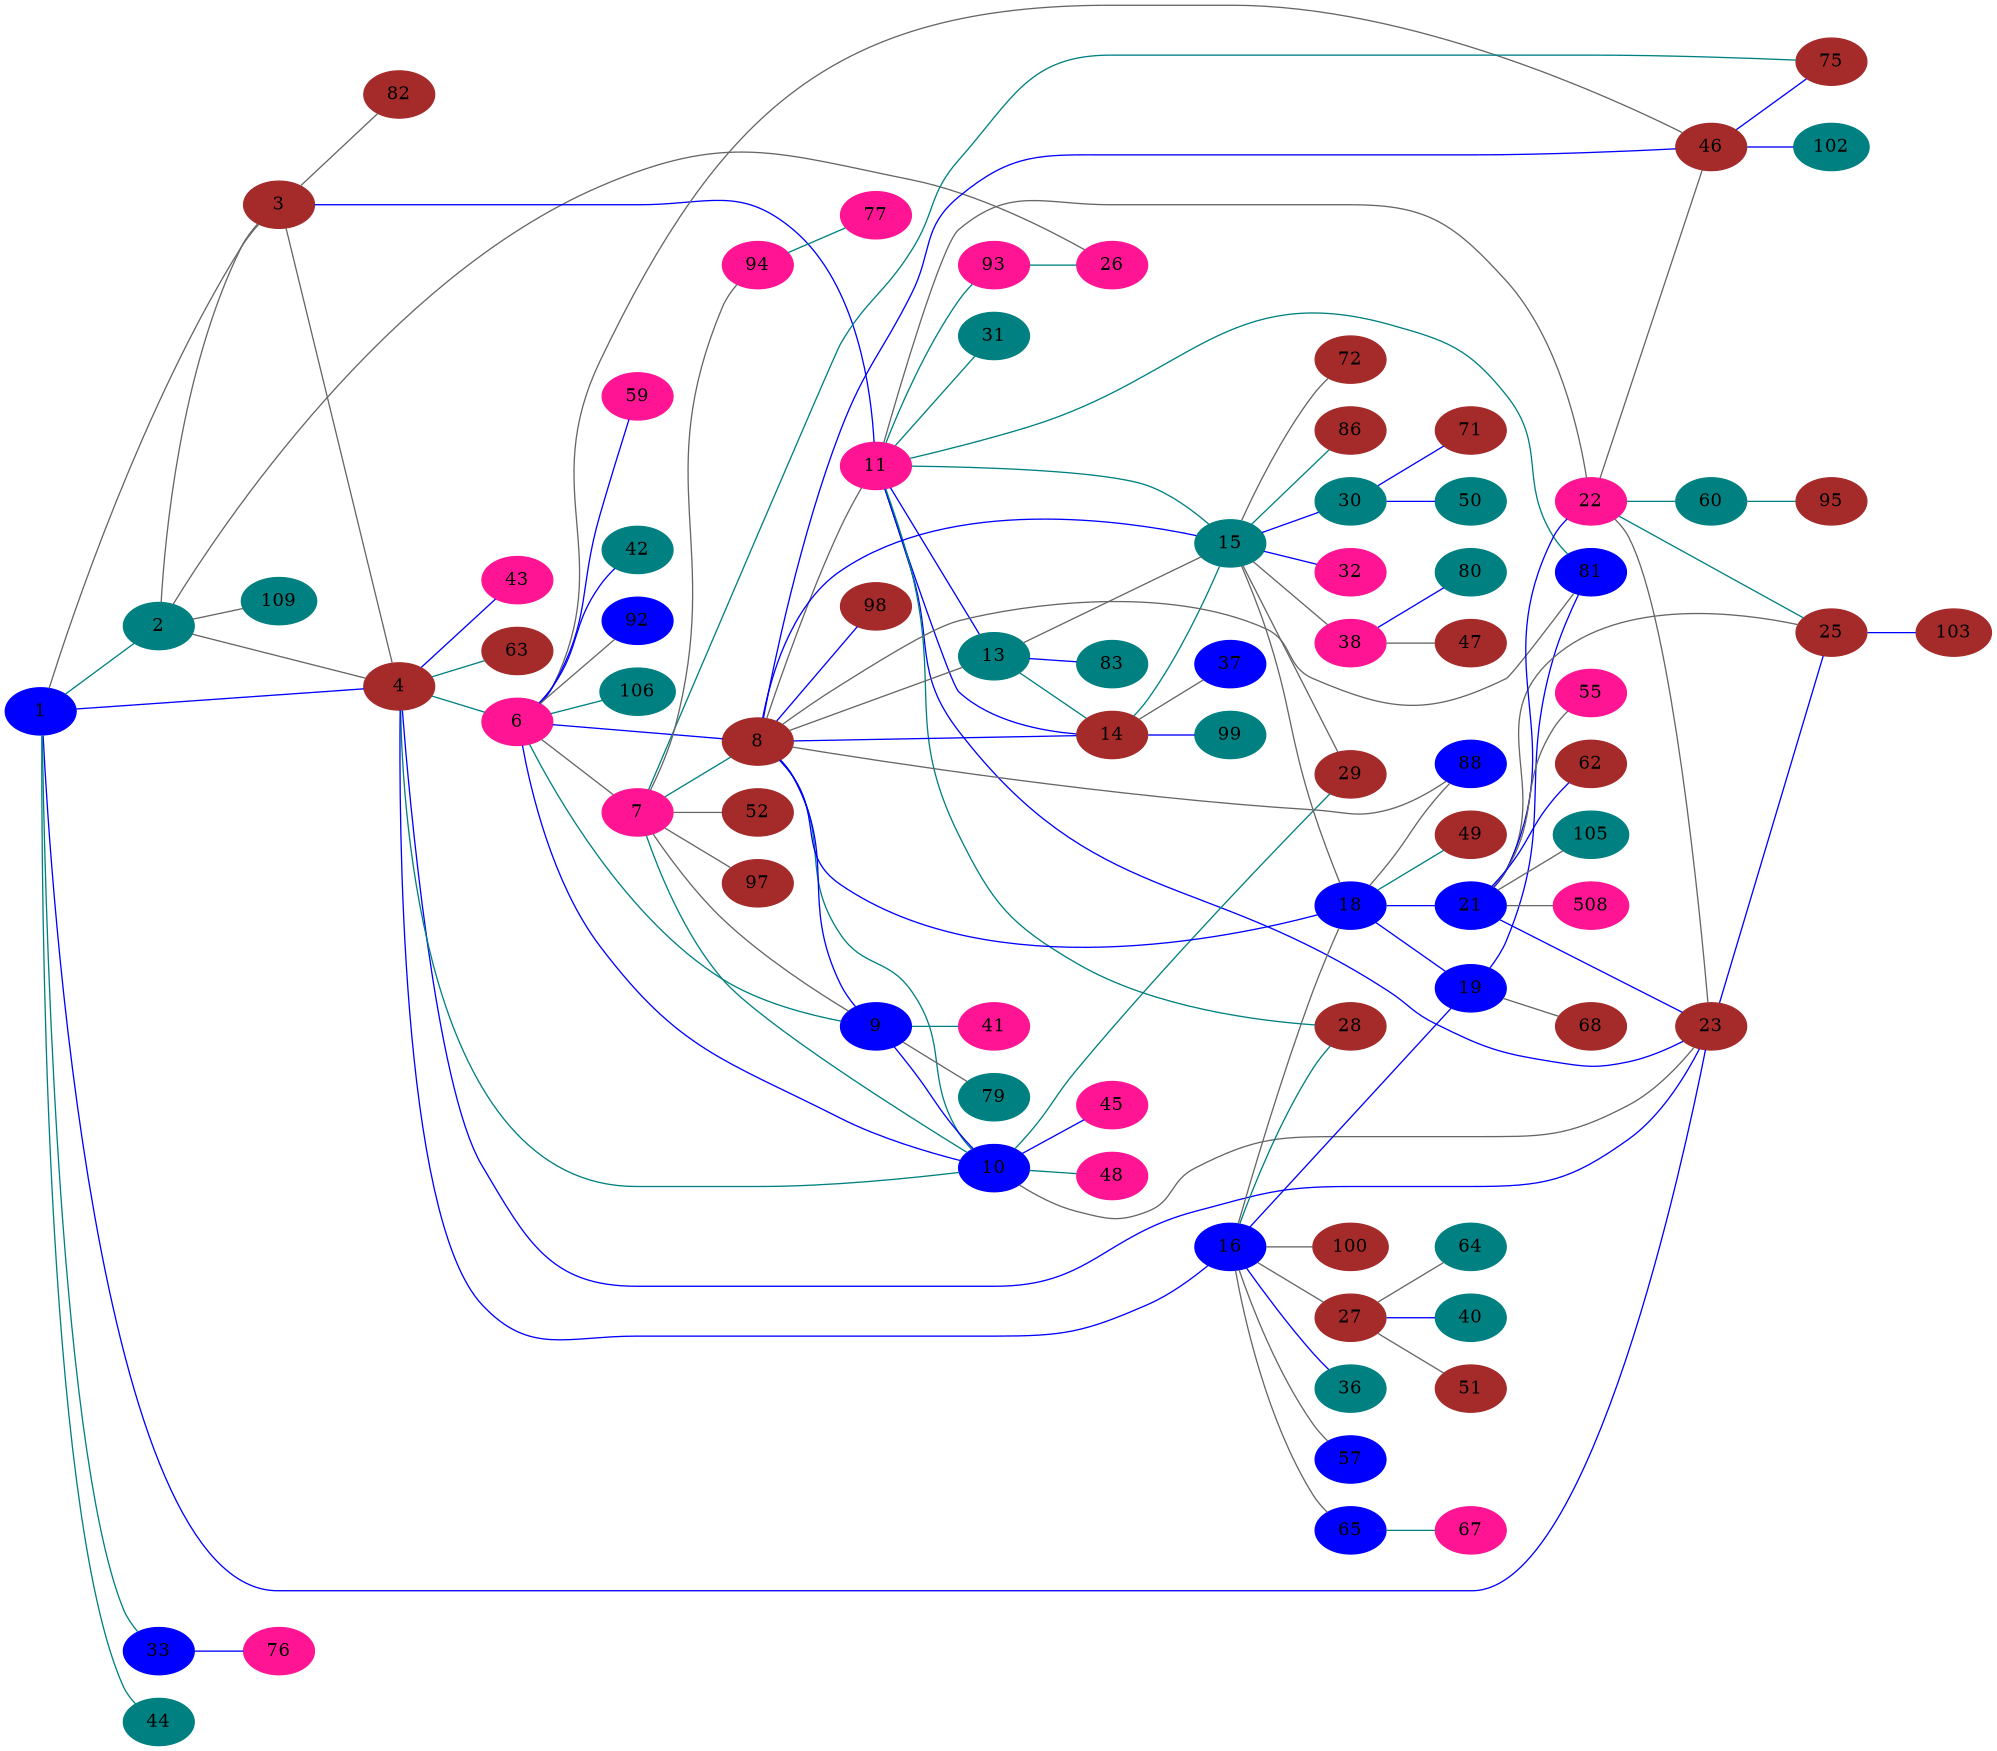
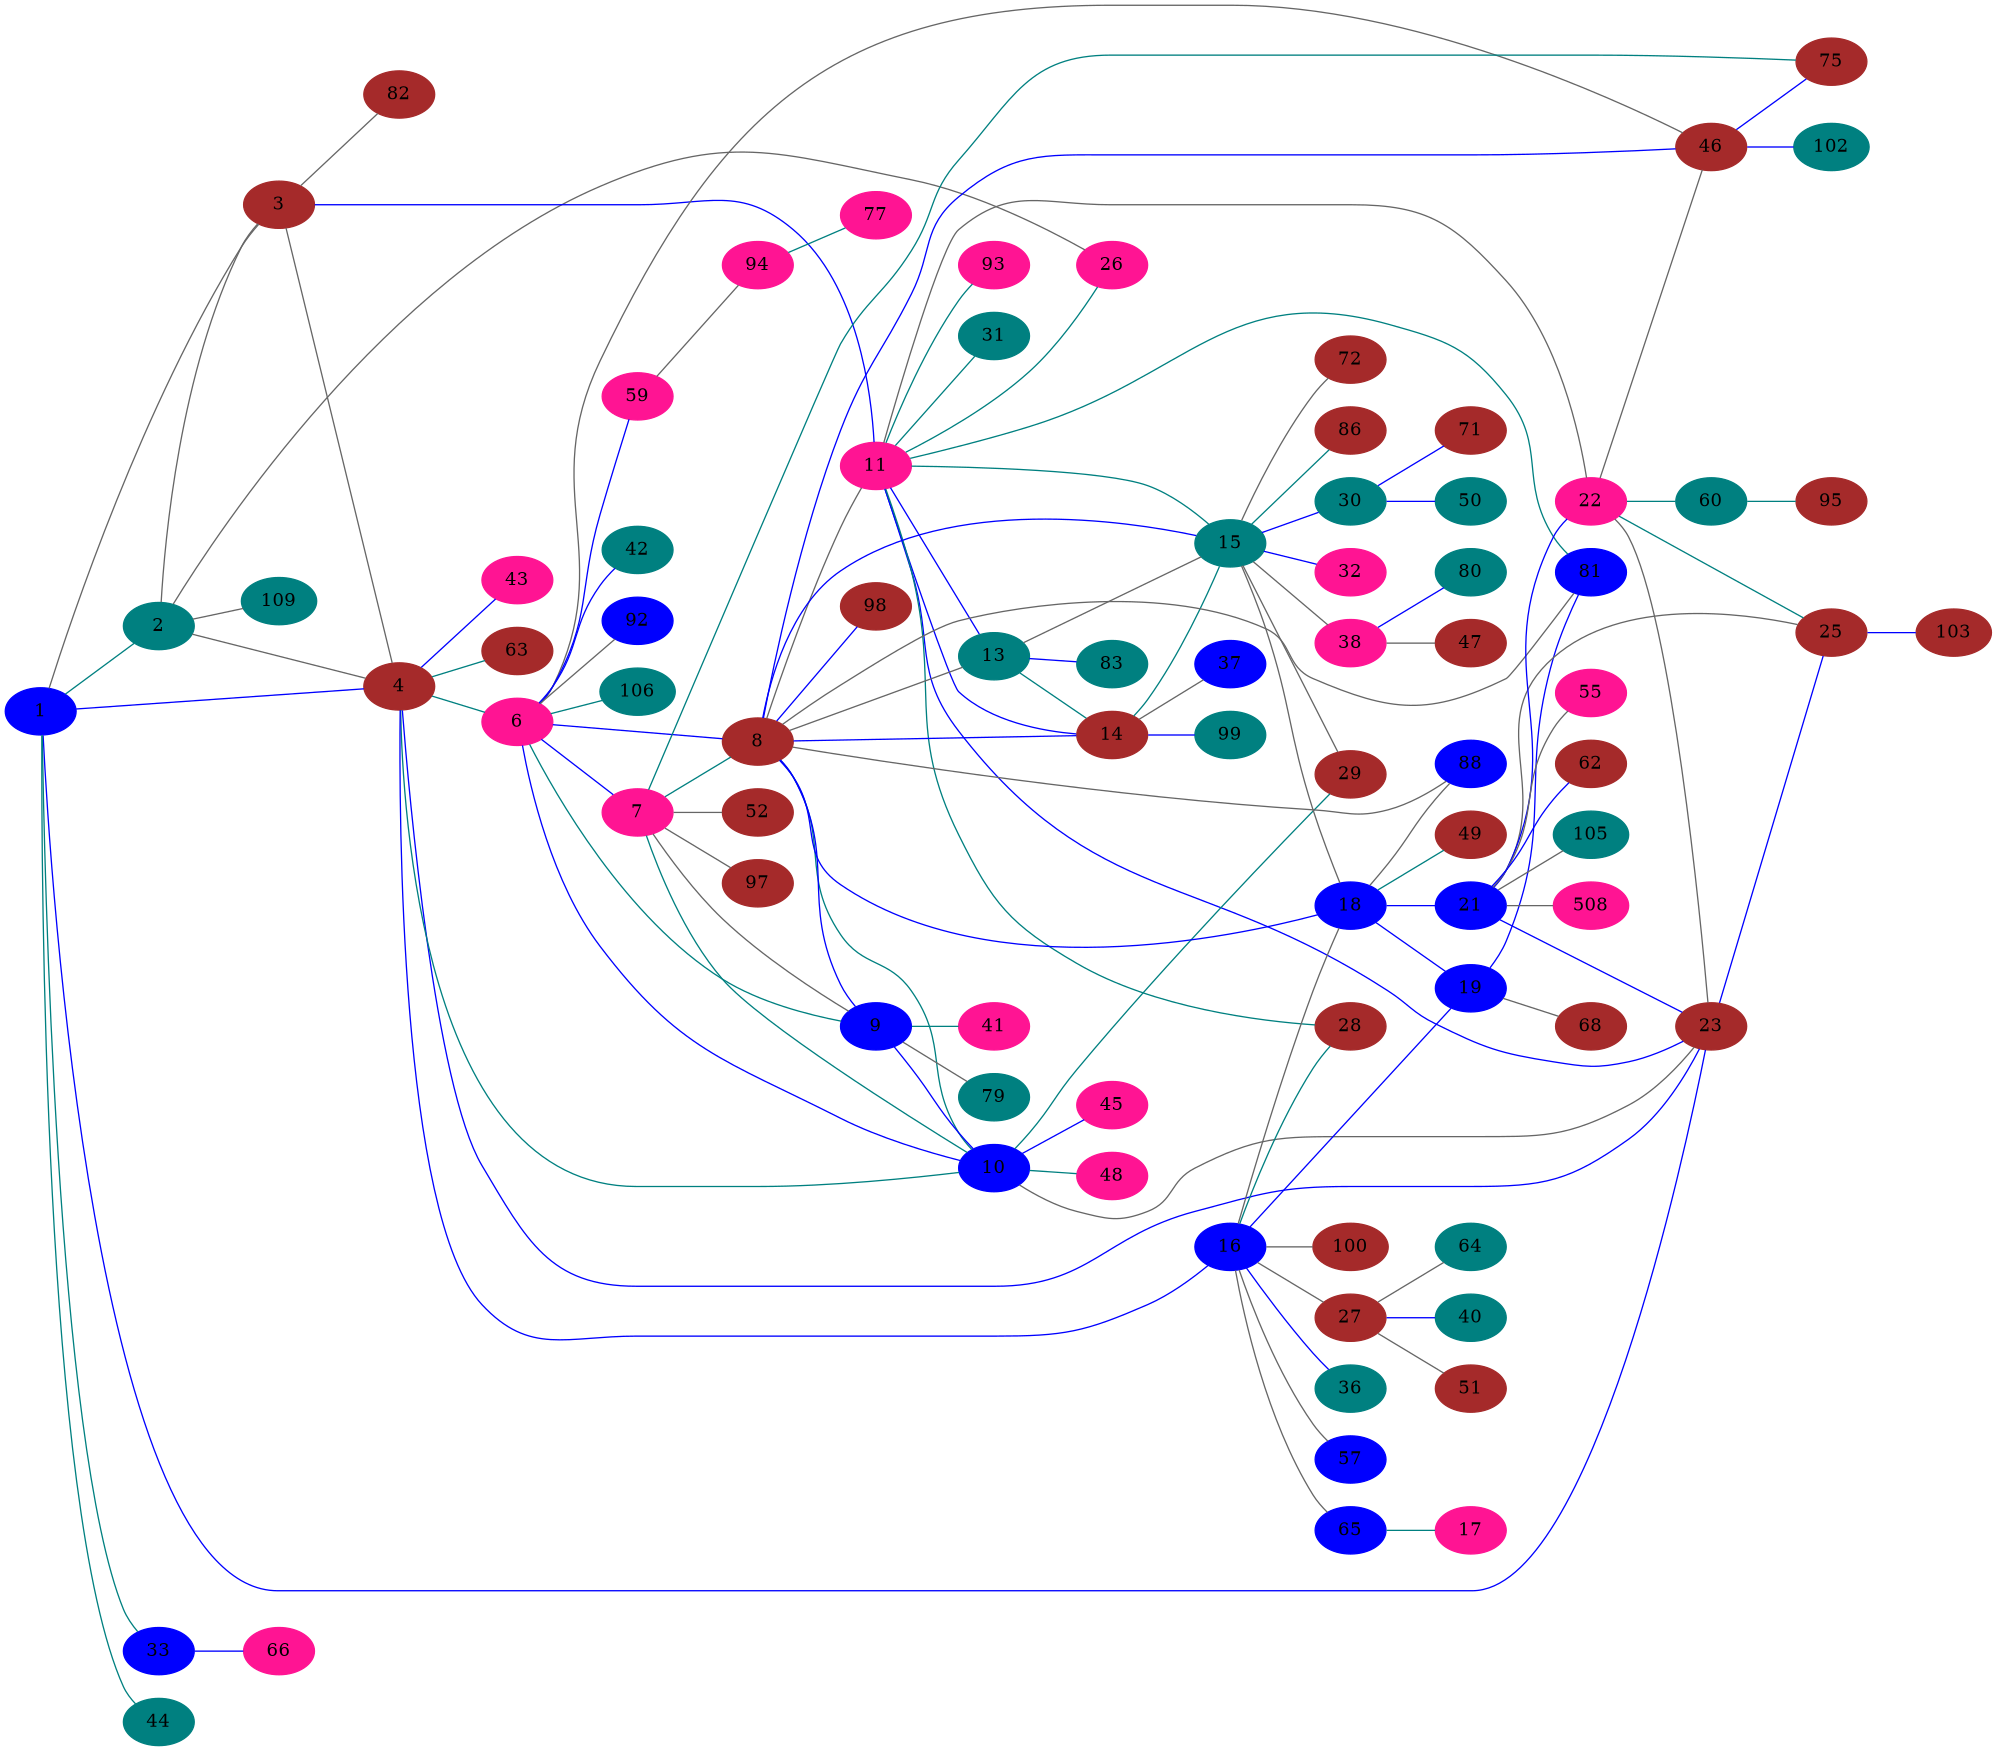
edge "93" -- "26": now "11" -- "26"
edge "94" -- "7": now "94" -- "59"
edge "6" -- "7": color gray40 -> blue
node "67": label "67" -> "17"
node "76": label "76" -> "66"
